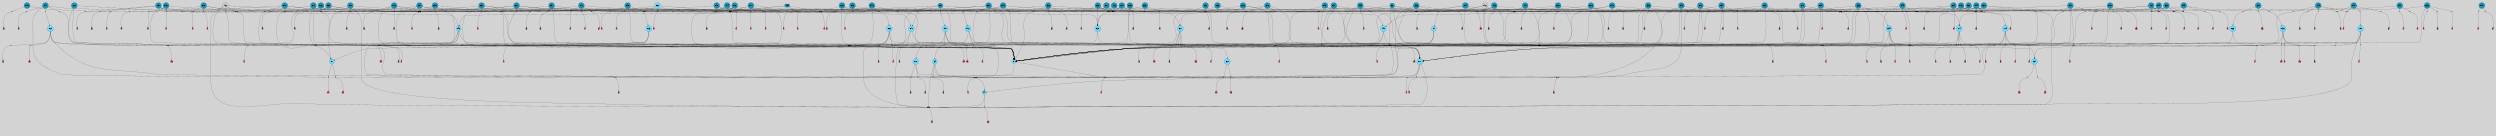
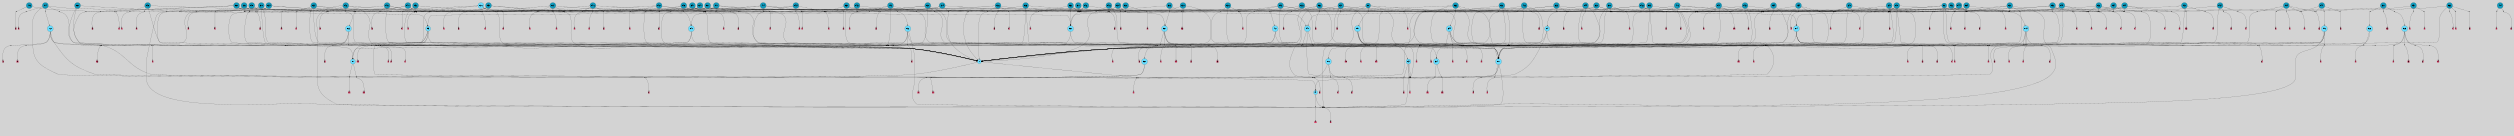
node "T436": fillcolor #cccccc -> #1199bb
node "T459": shape box -> circle
node "T528": added
node "T468": fillcolor #cccccc -> #1199bb
